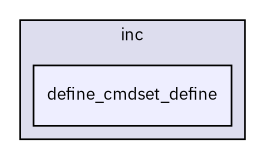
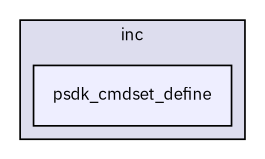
node "define_cmdset_define": label "define_cmdset_define" -> "psdk_cmdset_define"
